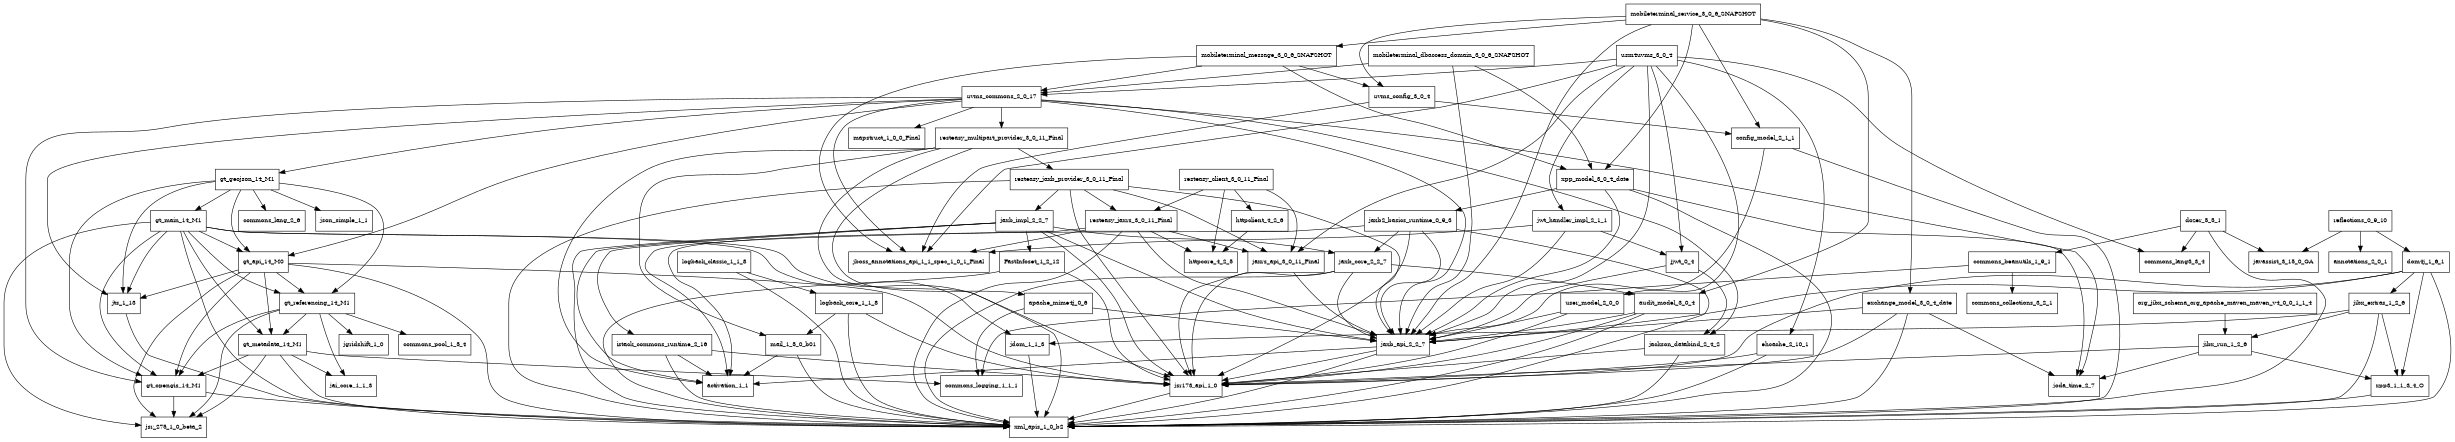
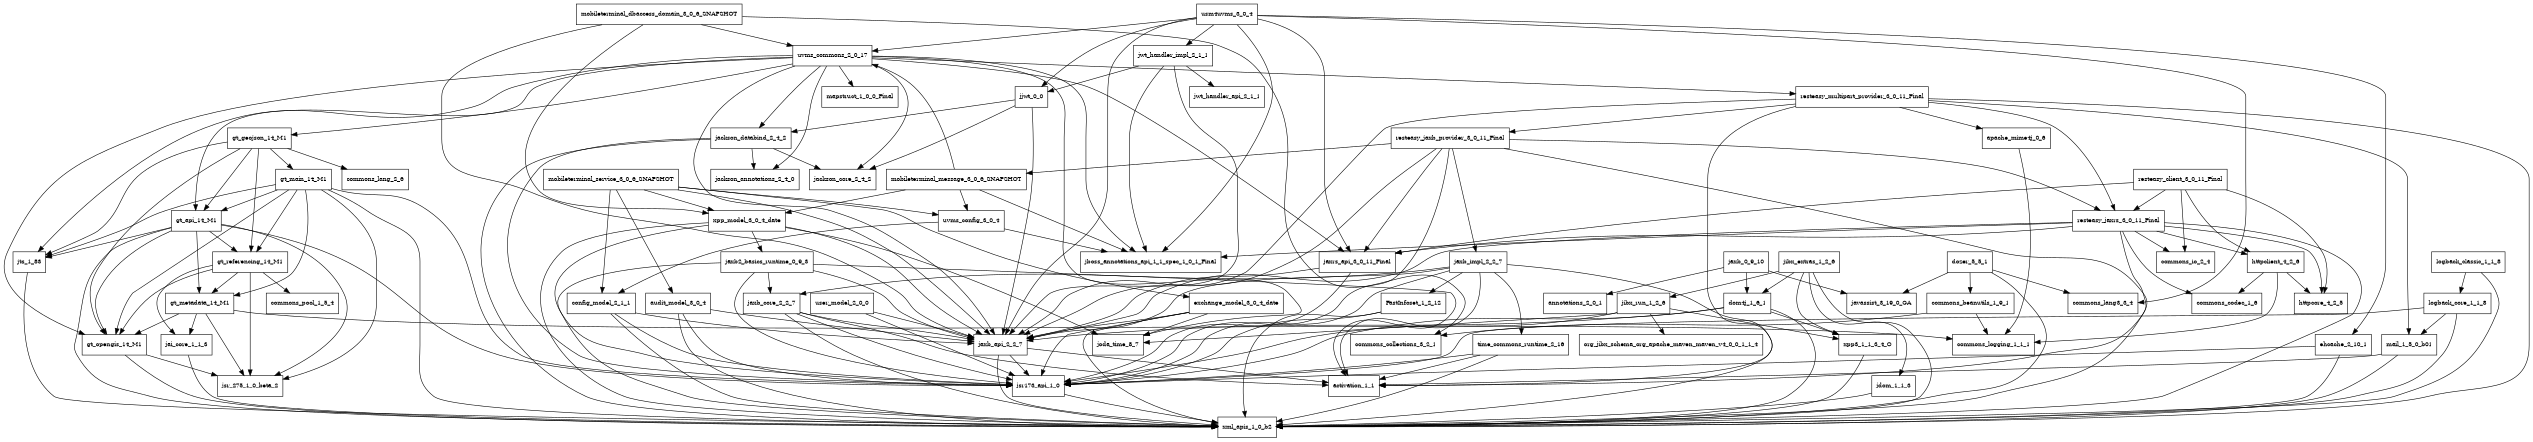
edge "mobileterminal_service_3_0_6_SNAPSHOT" -> "mobileterminal_message_3_0_6_SNAPSHOT": now "resteasy_jaxb_provider_3_0_11_Final" -> "mobileterminal_message_3_0_6_SNAPSHOT"
edge "mobileterminal_dbaccess_domain_3_0_6_SNAPSHOT" -> "commons_collections_3_2_1": added
node "jwt_handler_api_2_1_1": added
edge "uvms_commons_2_0_17" -> "jaxrs_api_3_0_11_Final": added
edge "resteasy_multipart_provider_3_0_11_Final" -> "resteasy_jaxrs_3_0_11_Final": added
node "jackson_annotations_2_4_0": added
node "jackson_core_2_4_2": added
edge "usm4uvms_3_0_4" -> "user_model_2_0_0": removed
node "json_simple_1_1": removed
node "reflections_0_9_10": label "reflections_0_9_10" -> "jaxb_0_9_10"
edge "resteasy_jaxrs_3_0_11_Final" -> "httpclient_4_2_6": added
edge "gt_main_14_M1" -> "jdom_1_1_3": removed
node "gt_api_14_M0": label "gt_api_14_M0" -> "gt_api_14_M1"
node "jjwt_0_4": label "jjwt_0_4" -> "jjwt_0_0"
node "commons_io_2_4": added
node "javassist_3_15_0_GA": label "javassist_3_15_0_GA" -> "javassist_3_19_0_GA"
edge "jaxb_core_2_2_7" -> "audit_model_3_0_4": now "jaxb_core_2_2_7" -> "activation_1_1"
edge "dom4j_1_6_1" -> "jibx_extras_1_2_6": reversed
node "jts_1_13": label "jts_1_13" -> "jts_1_83"
node "commons_codec_1_6": added
edge "apache_mime4j_0_6" -> "jaxb_api_2_2_7": now "resteasy_multipart_provider_3_0_11_Final" -> "jaxb_api_2_2_7"
edge "org_jibx_schema_org_apache_maven_maven_v4_0_0_1_1_4" -> "jibx_run_1_2_6": reversed
edge "httpclient_4_2_6" -> "commons_logging_1_1_1": added
node "jgridshift_1_0": removed
node "istack_commons_runtime_2_16": label "istack_commons_runtime_2_16" -> "time_commons_runtime_2_16"
edge "xpp_model_3_0_4_date" -> "jsr173_api_1_0": added
edge "config_model_2_1_1" -> "jsr173_api_1_0": added
node "joda_time_2_7": label "joda_time_2_7" -> "joda_time_8_7"
edge "gt_metadata_14_M1" -> "xml_apis_1_0_b2": now "jai_core_1_1_3" -> "xml_apis_1_0_b2"
